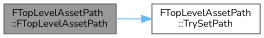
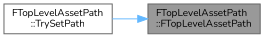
edge "FTopLevelAssetPath ::FTopLevelAssetPath" -> "FTopLevelAssetPath ::TrySetPath": reversed
